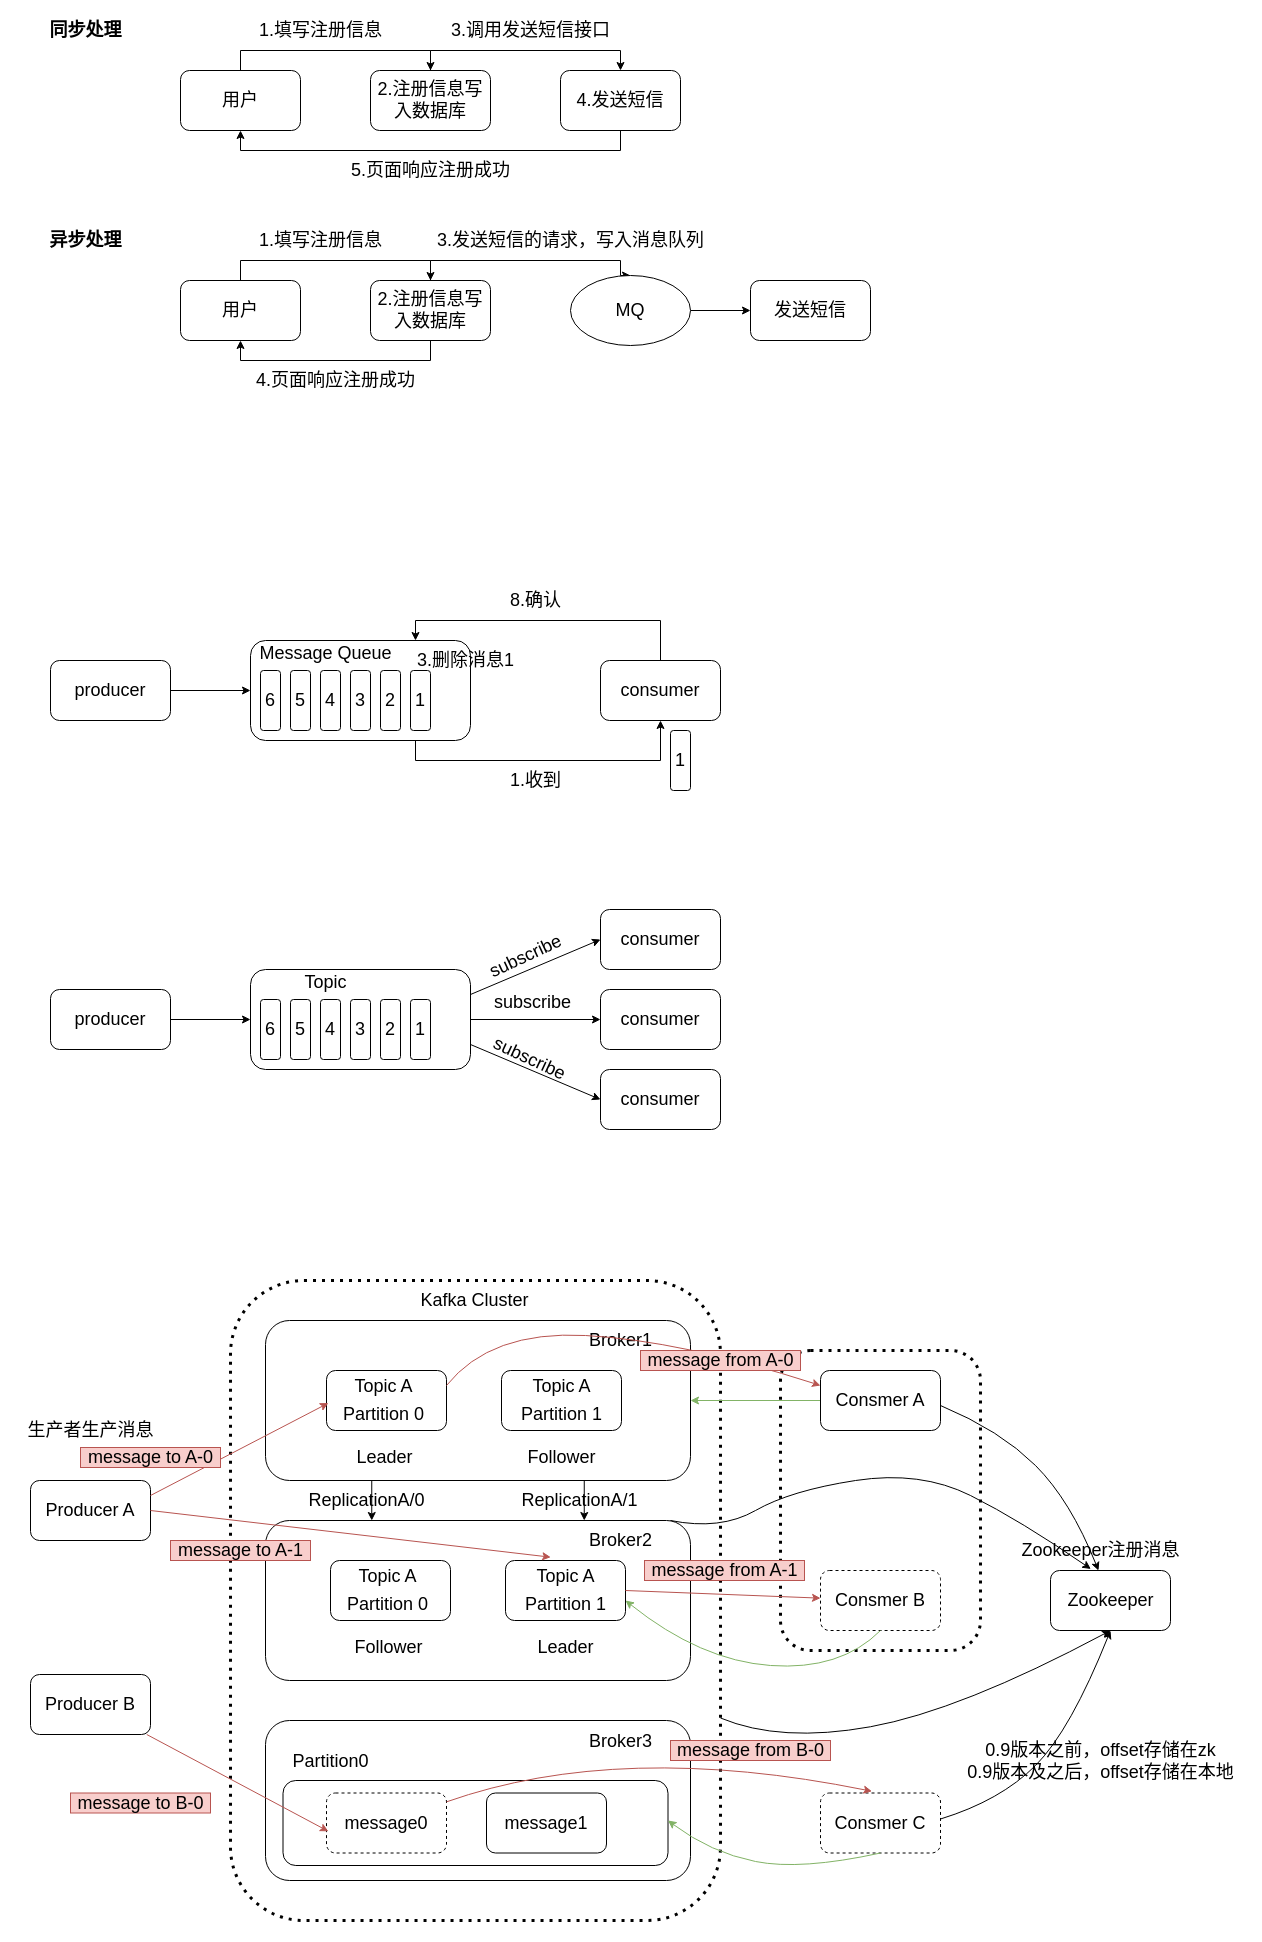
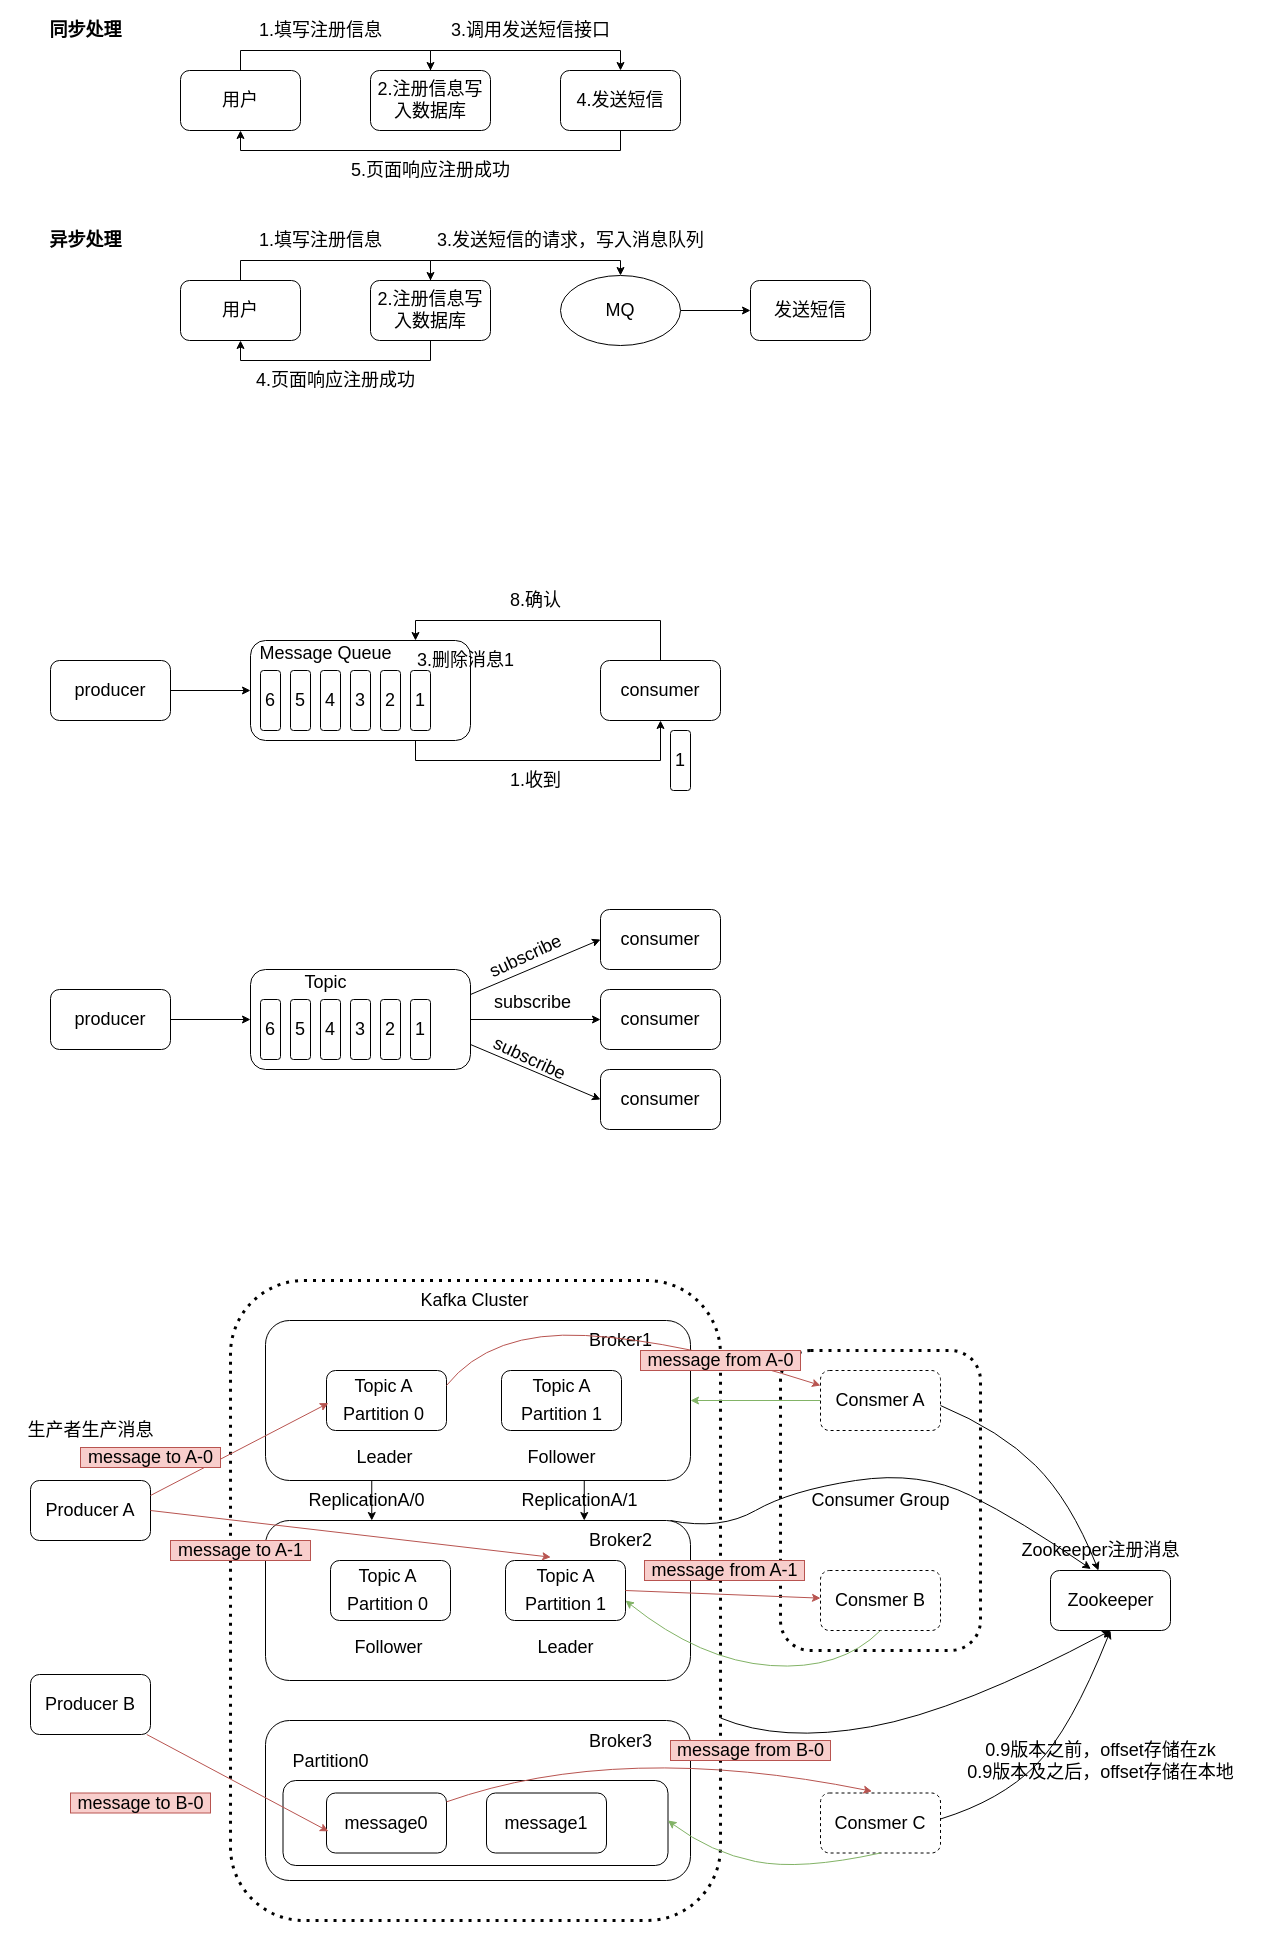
node "MQ": moved (631, 311) -> (621, 311)
node "Consmer A": style solid -> dashed
node "Consumer Group": added
node "message0": style dashed -> solid
